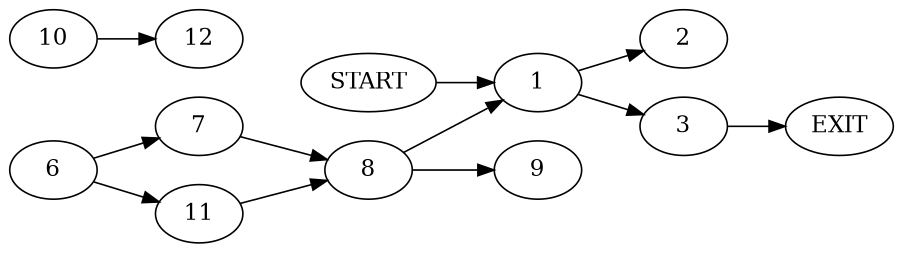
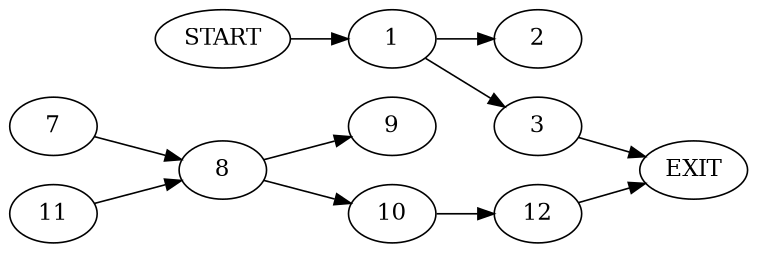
edge "8" -> "1": now "8" -> "10"
node "6": removed
edge "12" -> "EXIT": added
